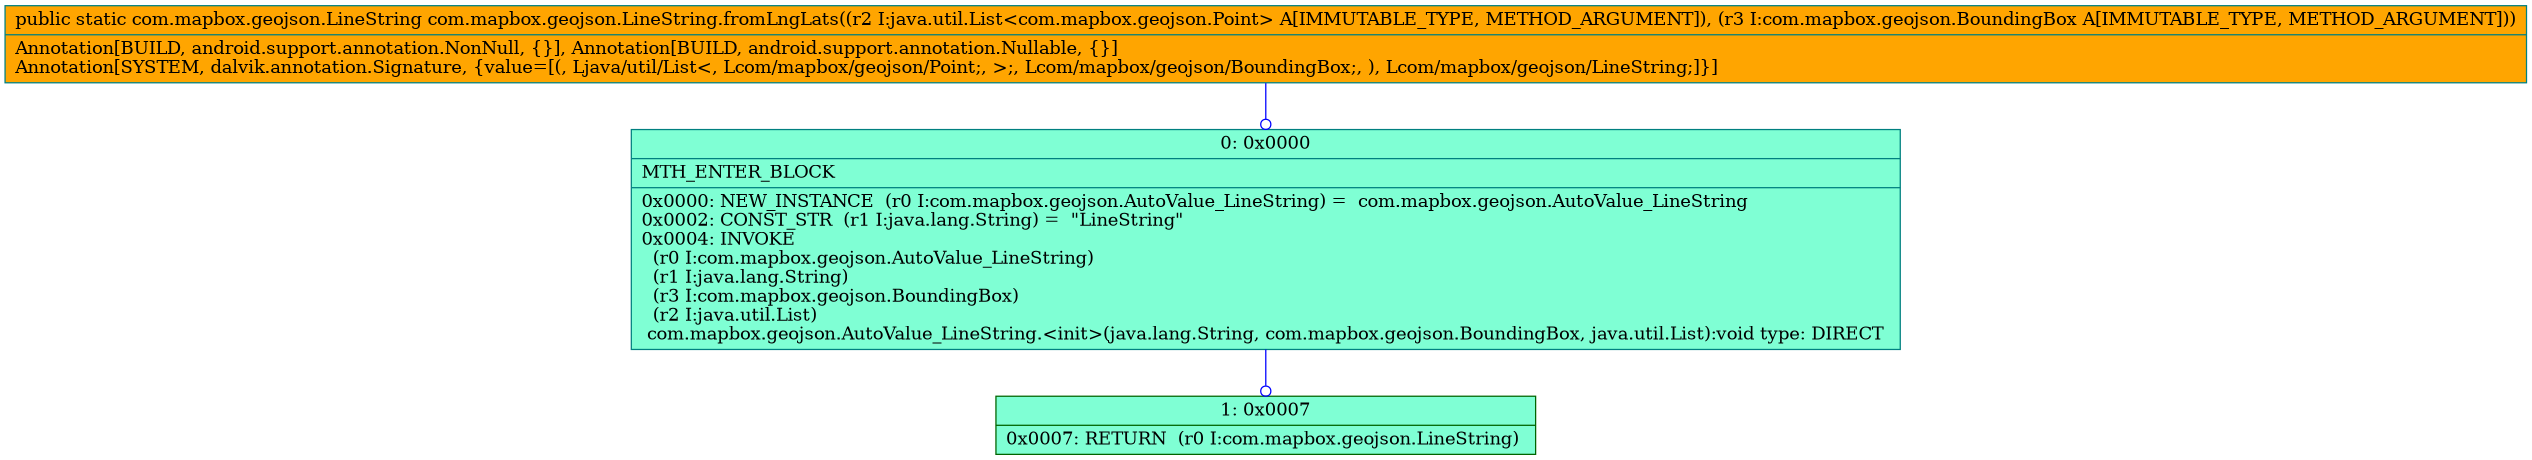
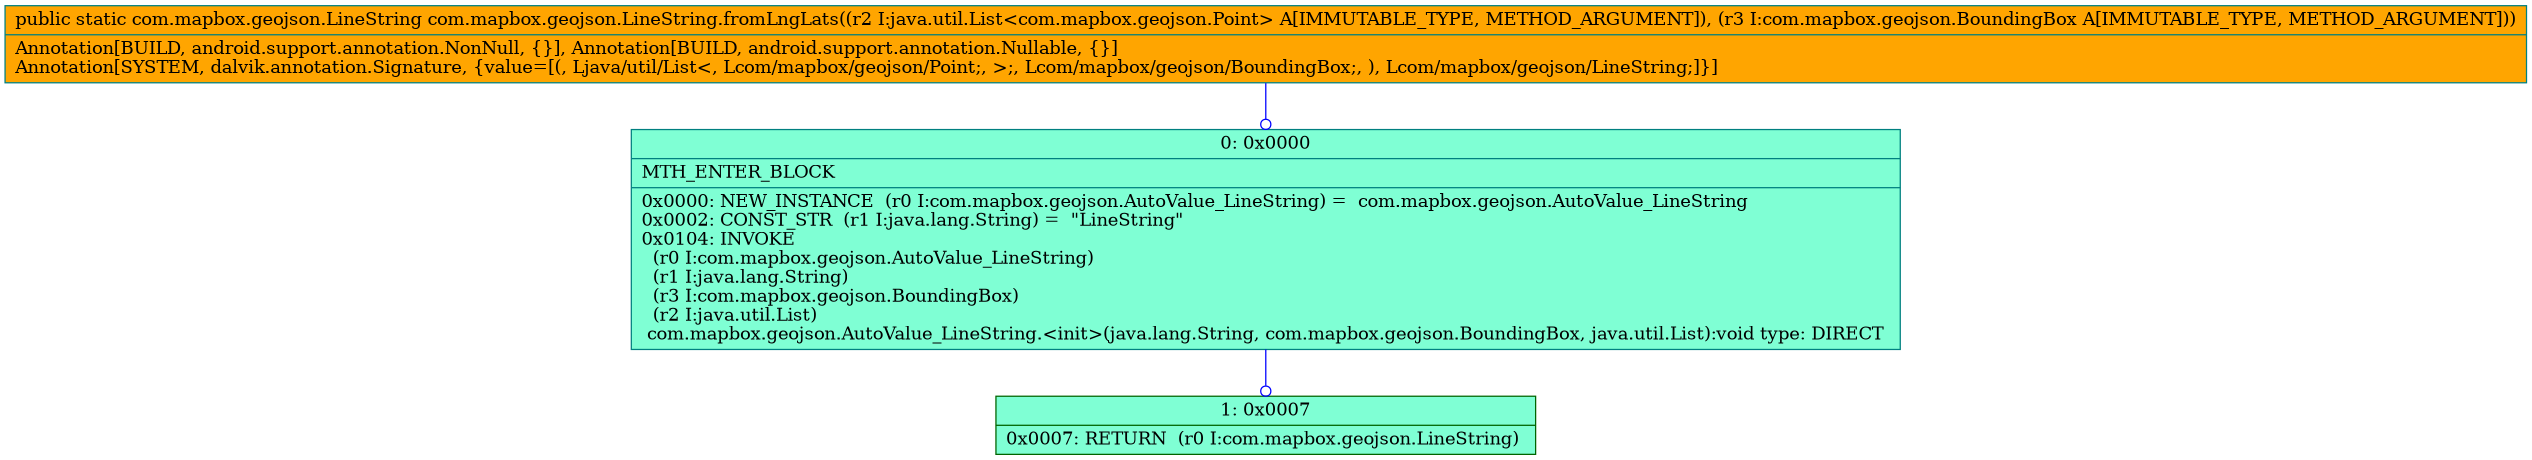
node "0: 0x0000": text "0x0004: INVOKE" -> "0x0104: INVOKE"
